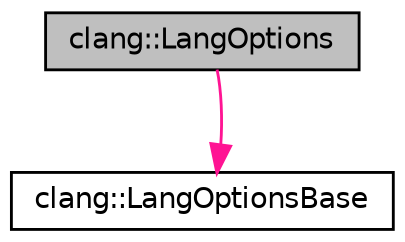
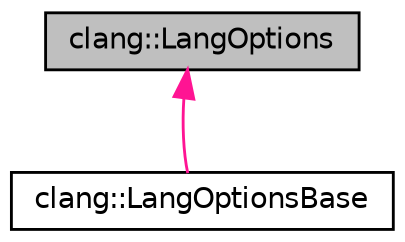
edge "clang::LangOptions" -> "clang::LangOptionsBase": reversed
